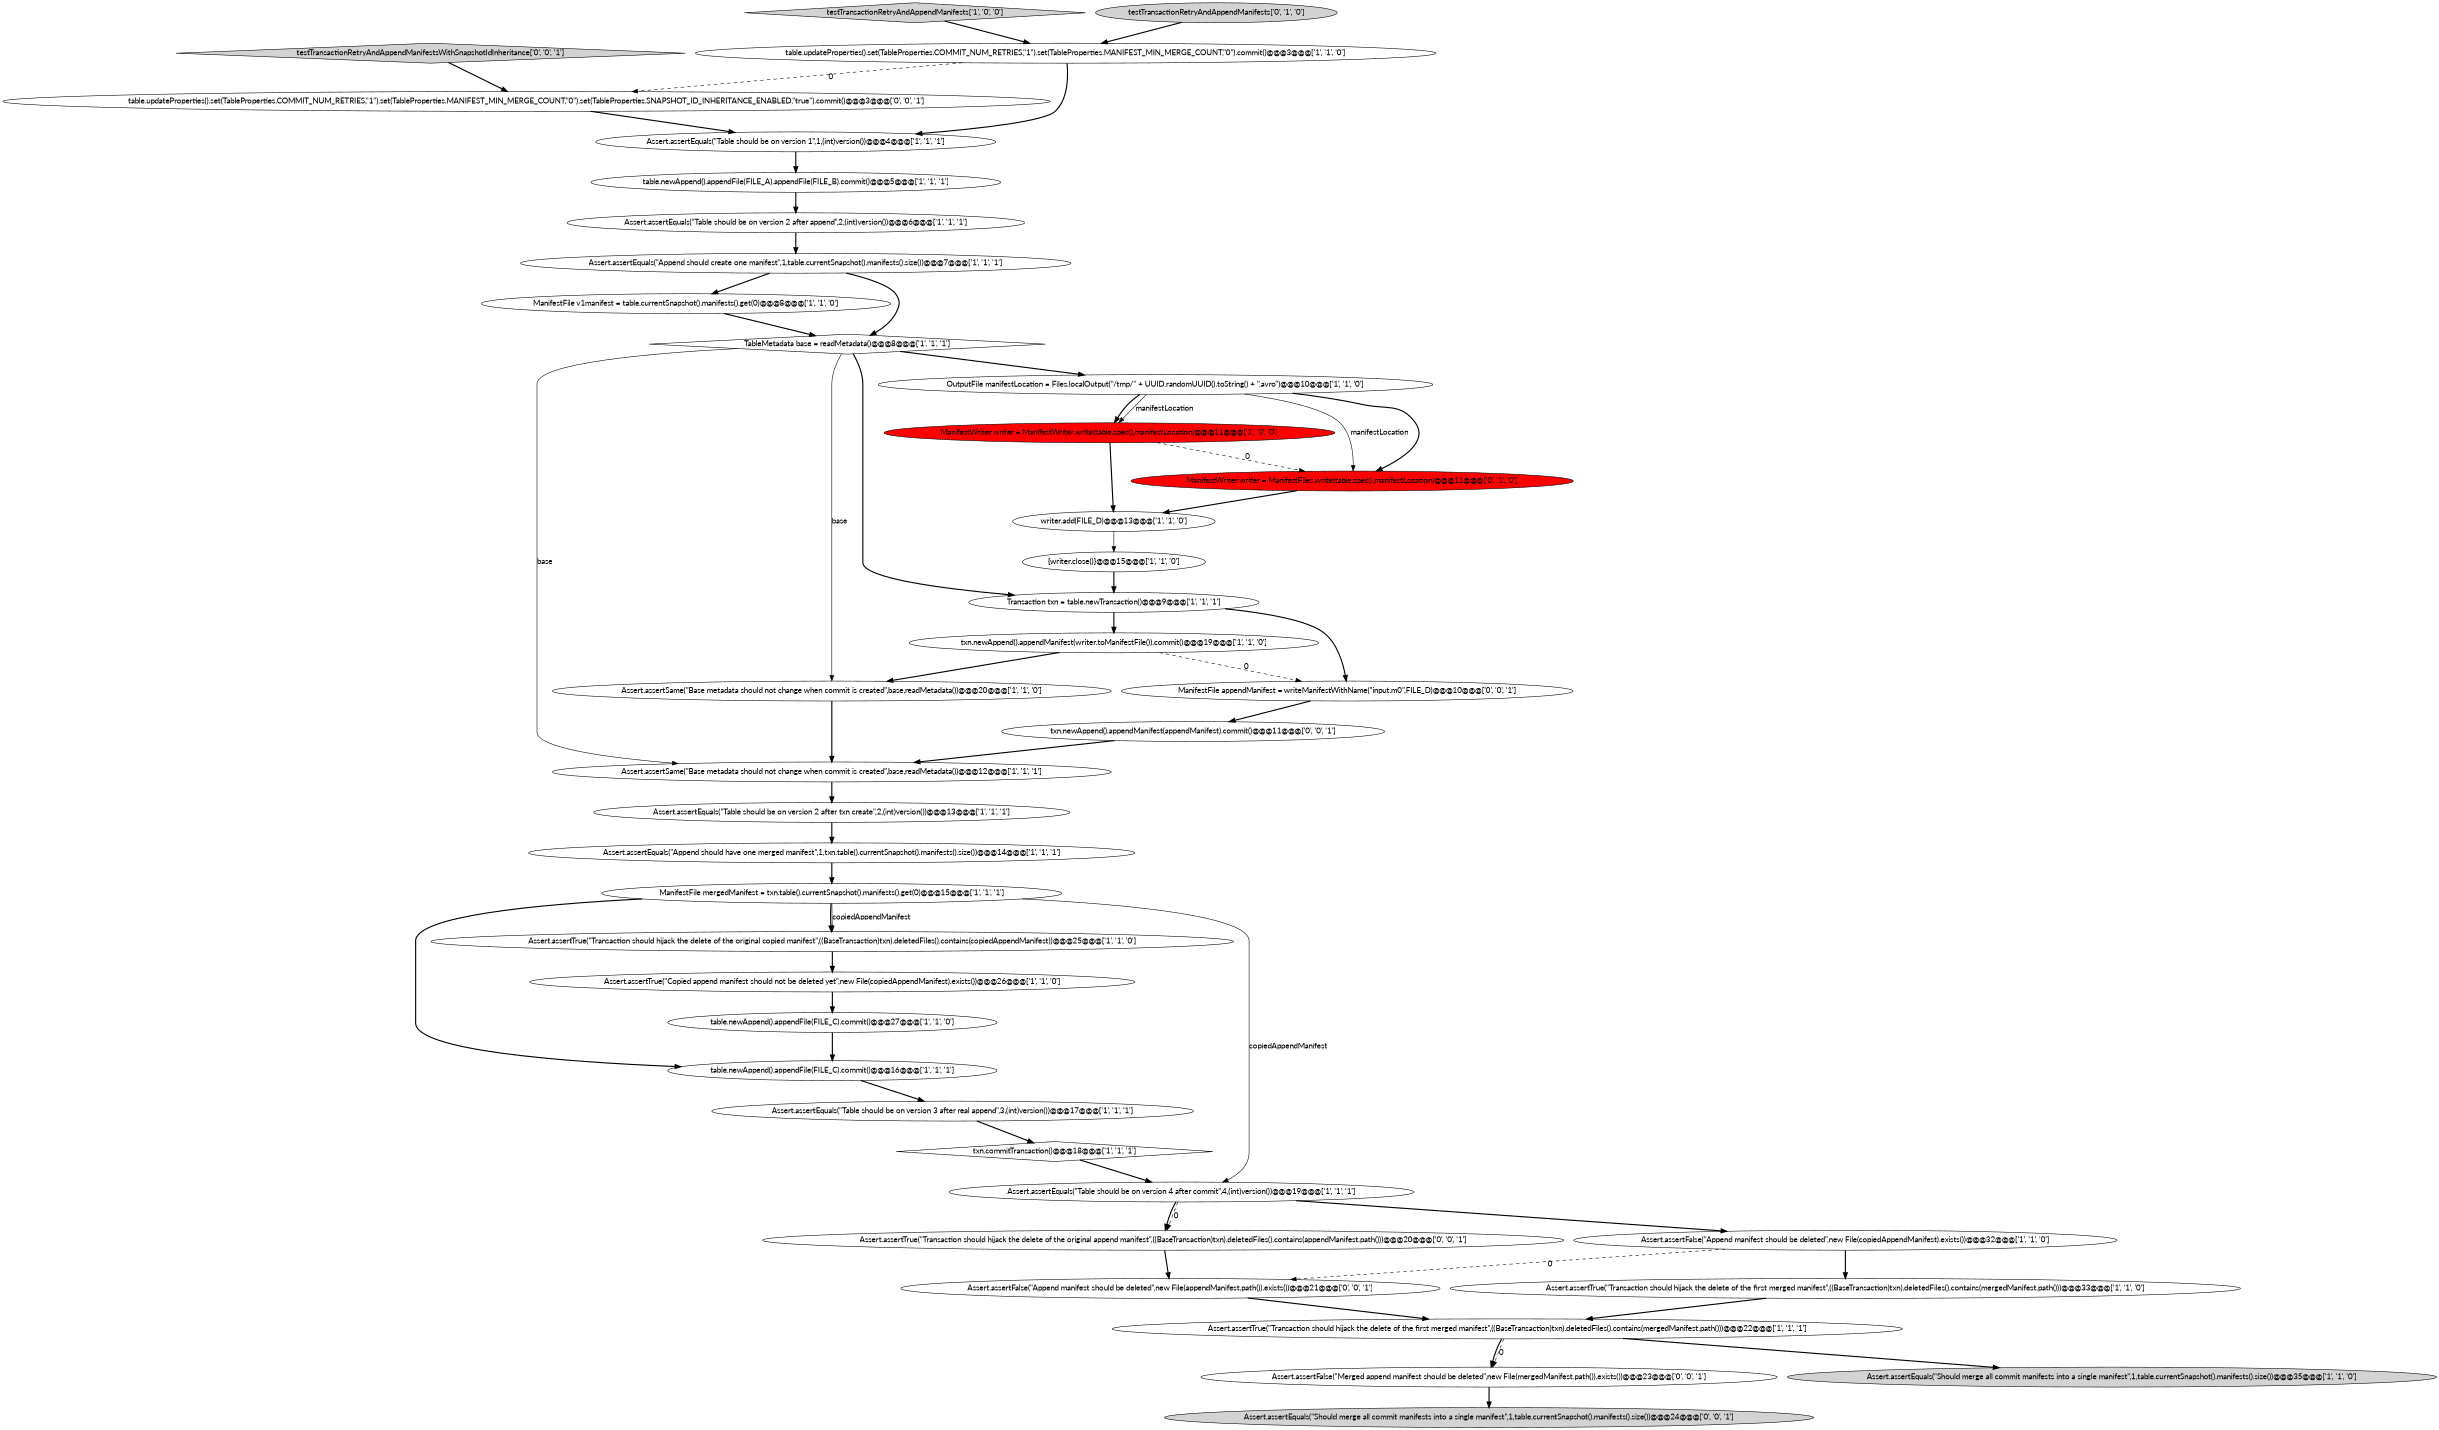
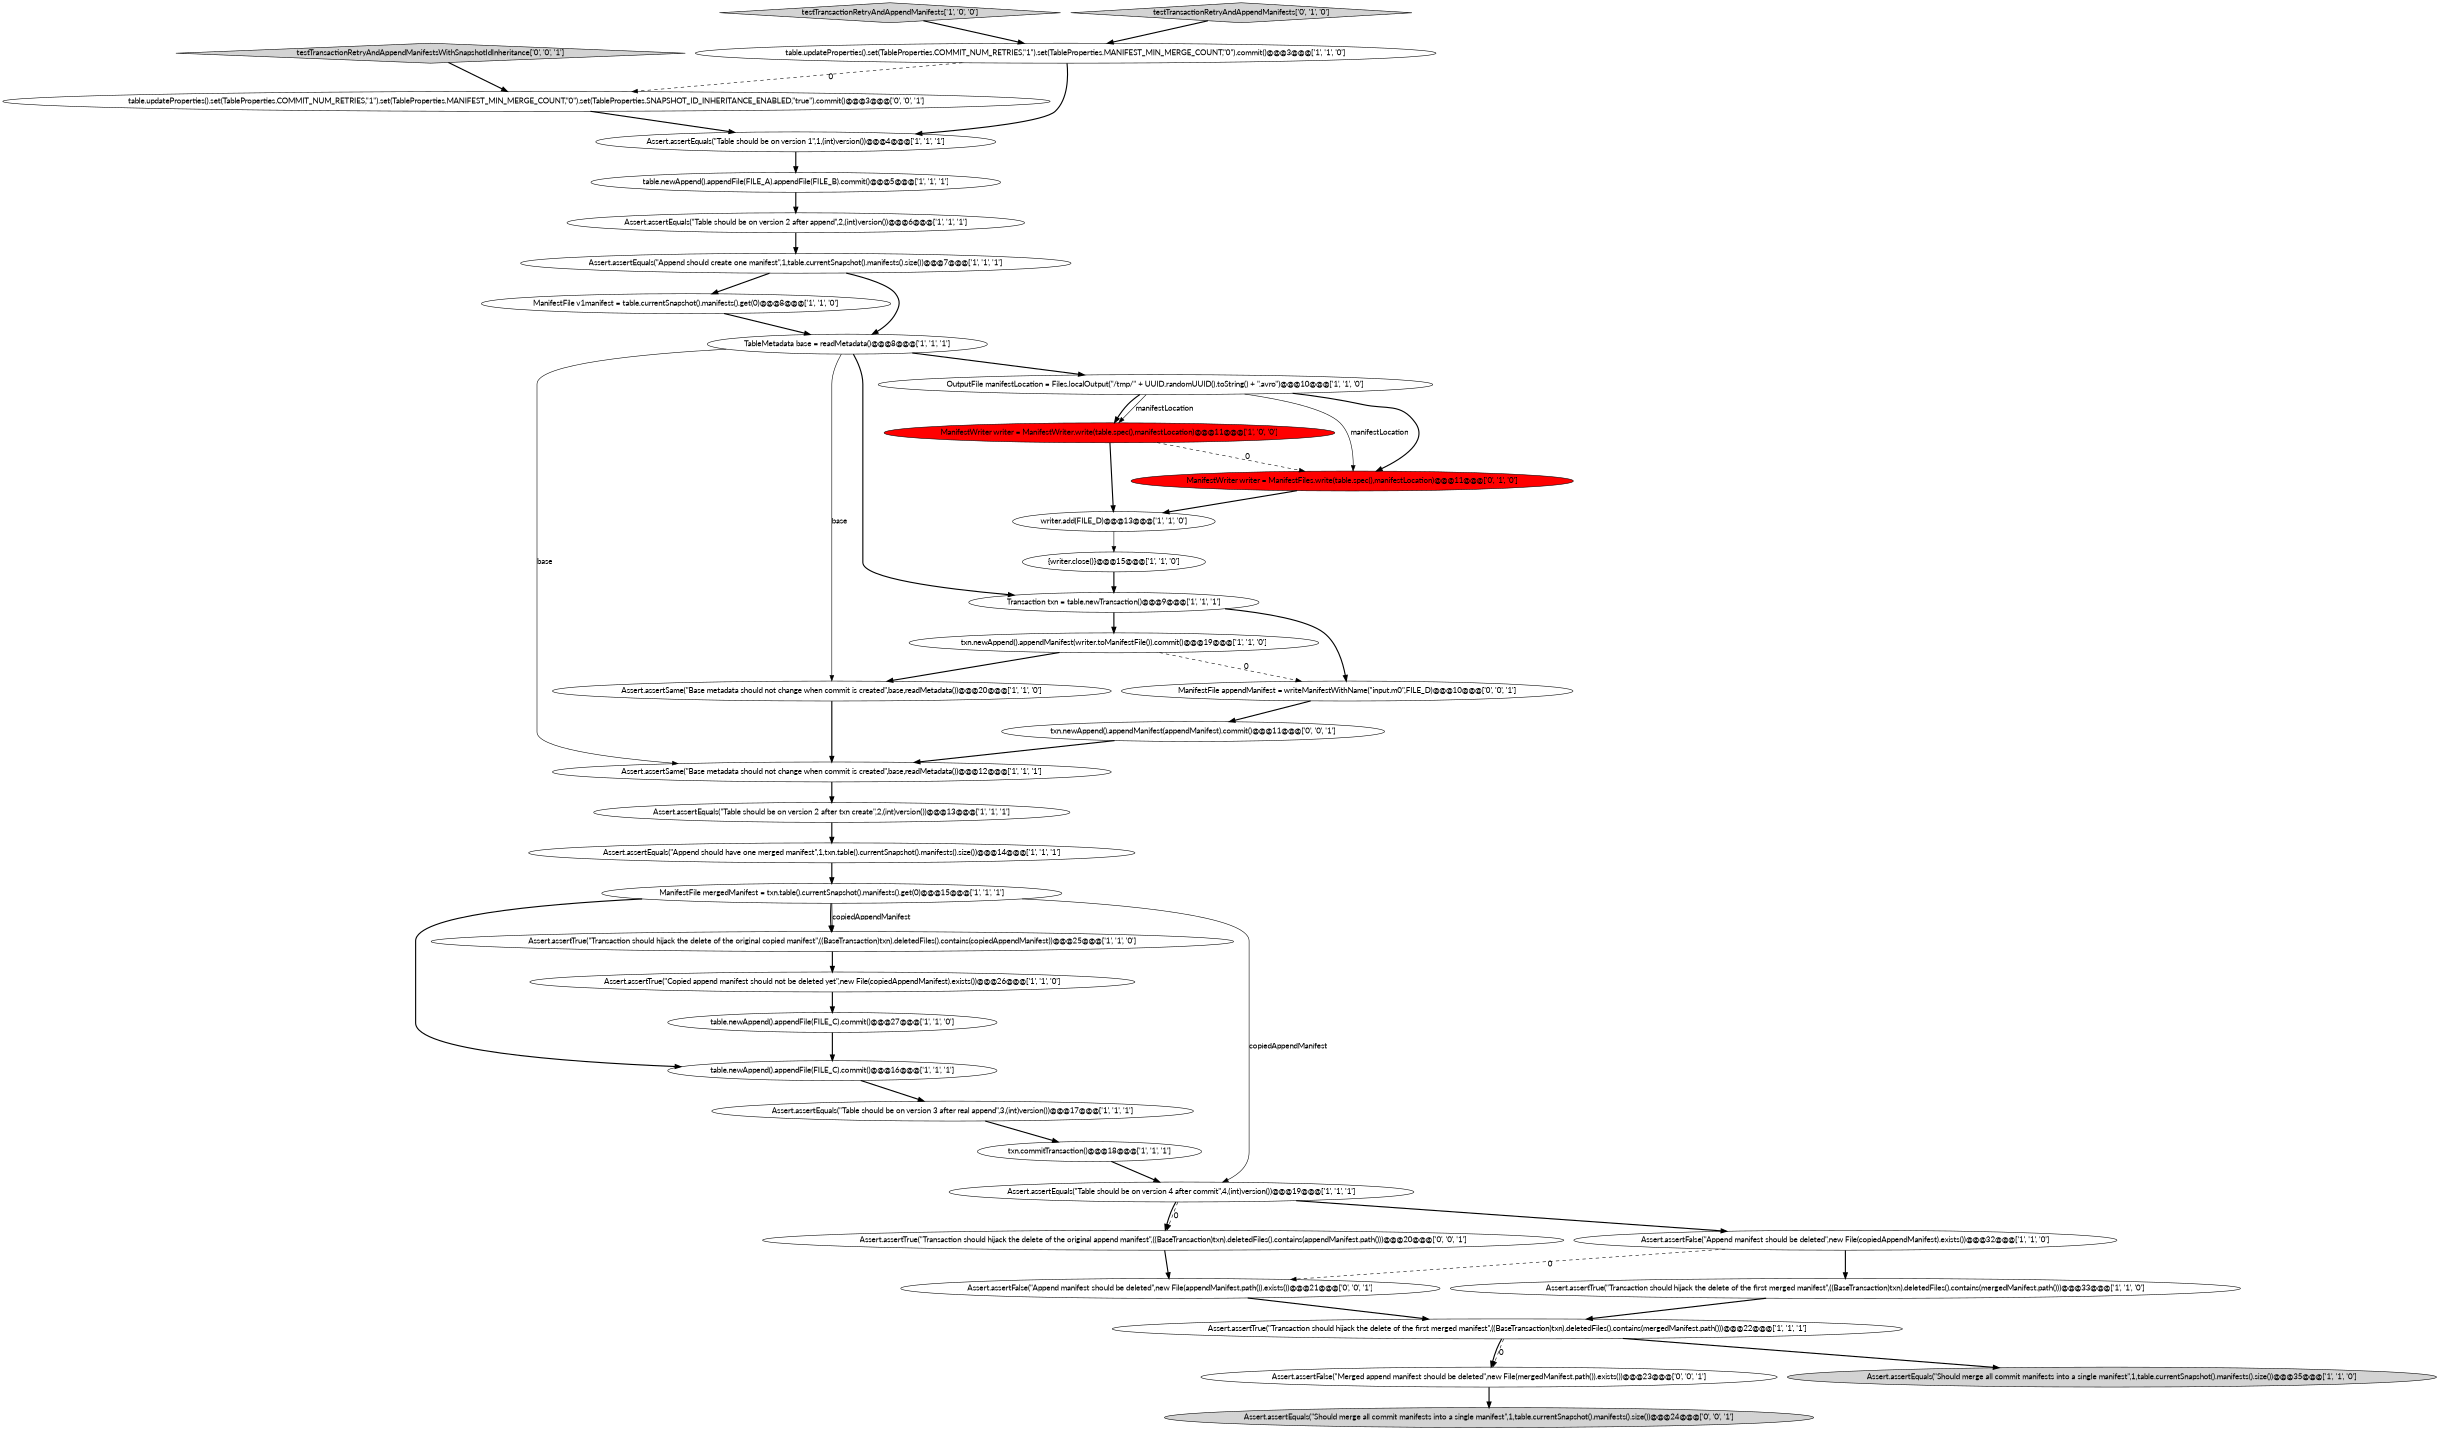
node "testTransactionRetryAndAppendManifests['0', '1', '0']": shape ellipse -> diamond
node "TableMetadata base = readMetadata()@@@8@@@['1', '1', '1']": shape diamond -> ellipse
node "txn.commitTransaction()@@@18@@@['1', '1', '1']": shape diamond -> ellipse
